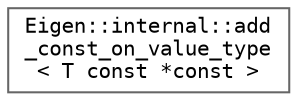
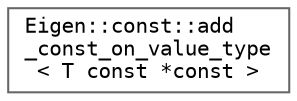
node "Eigen::internal::add _const_on_value_type < T const *const >": label "Eigen::internal::add _const_on_value_type < T const *const >" -> "Eigen::const::add _const_on_value_type < T const *const >"
